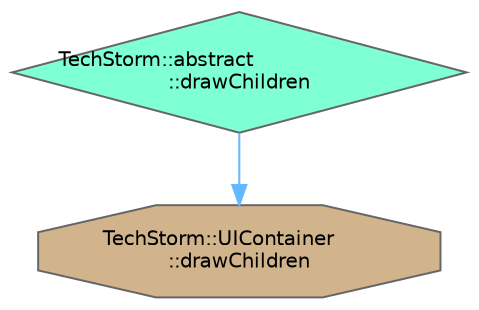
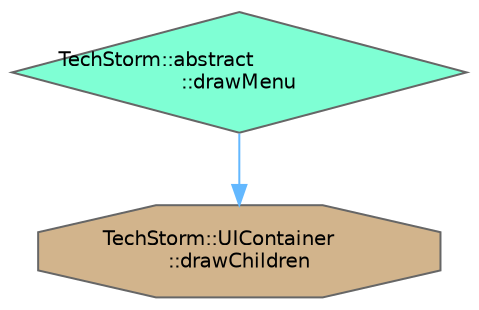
node "TechStorm::abstract ::drawChildren": label "TechStorm::abstract ::drawChildren" -> "TechStorm::abstract ::drawMenu"
